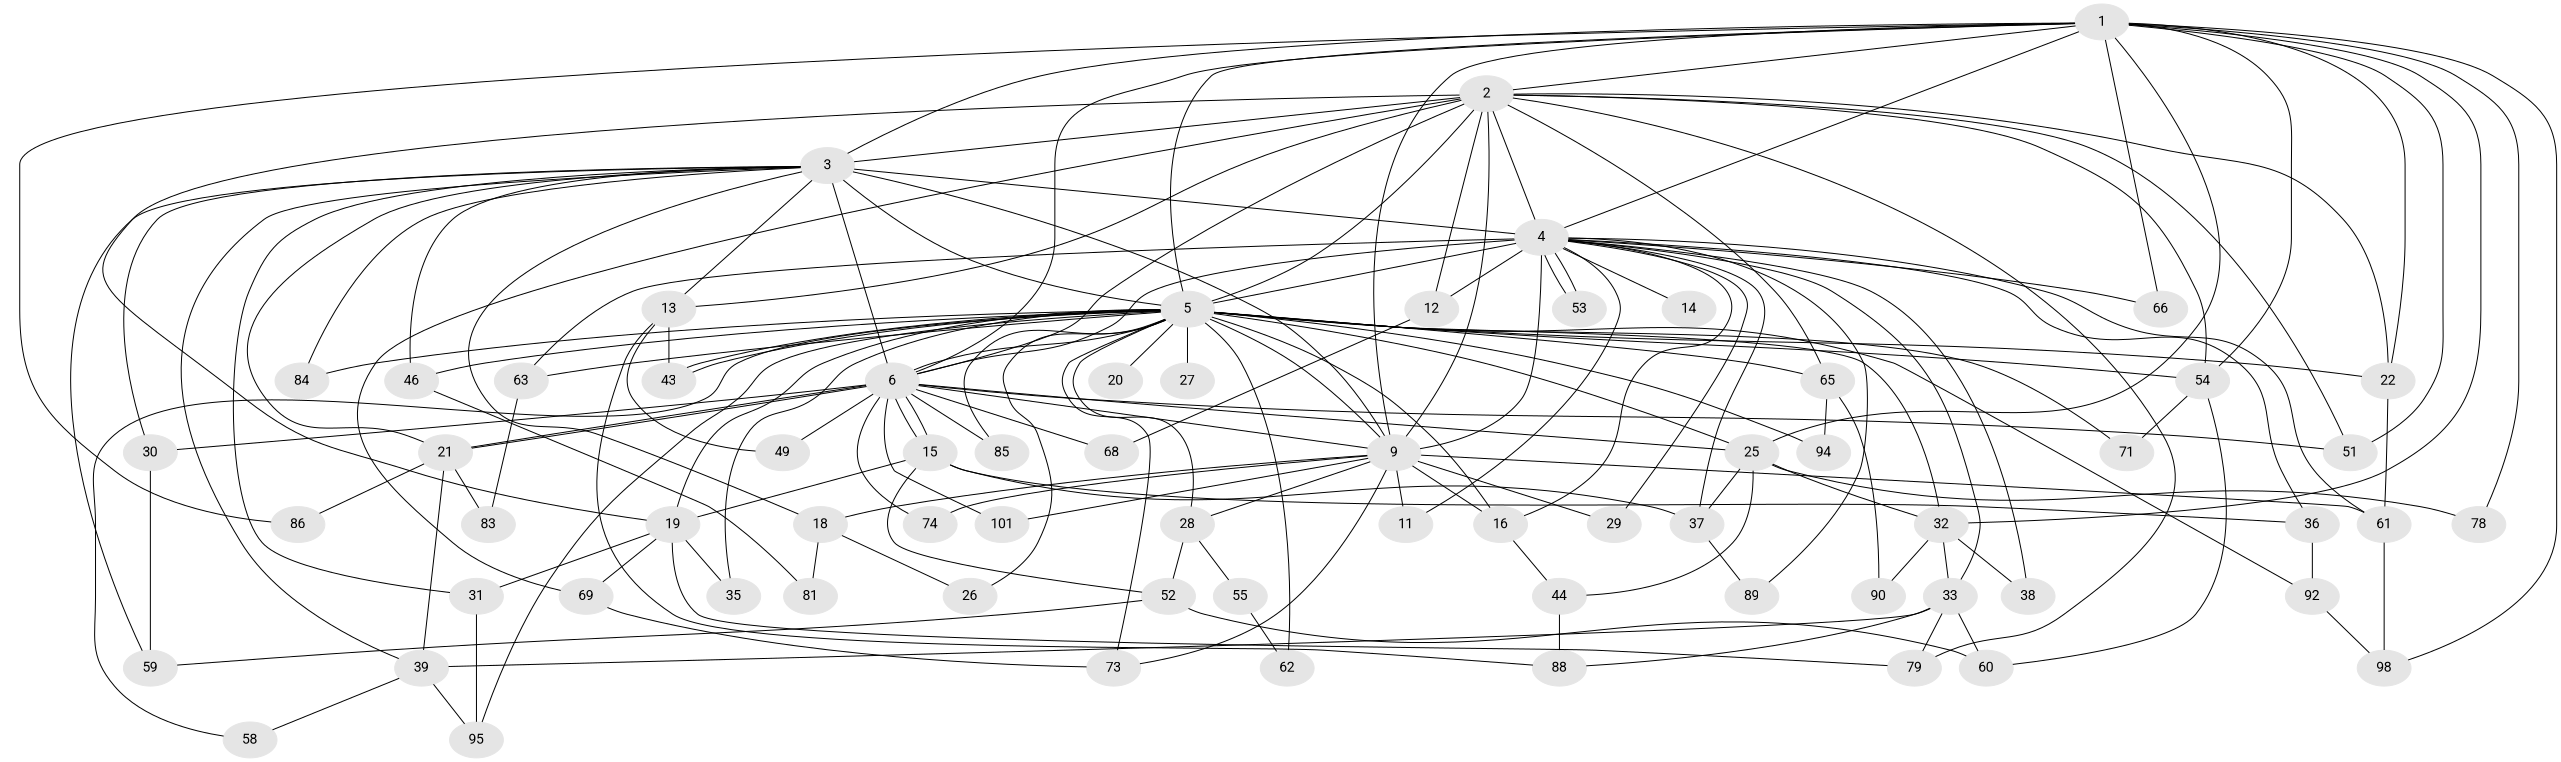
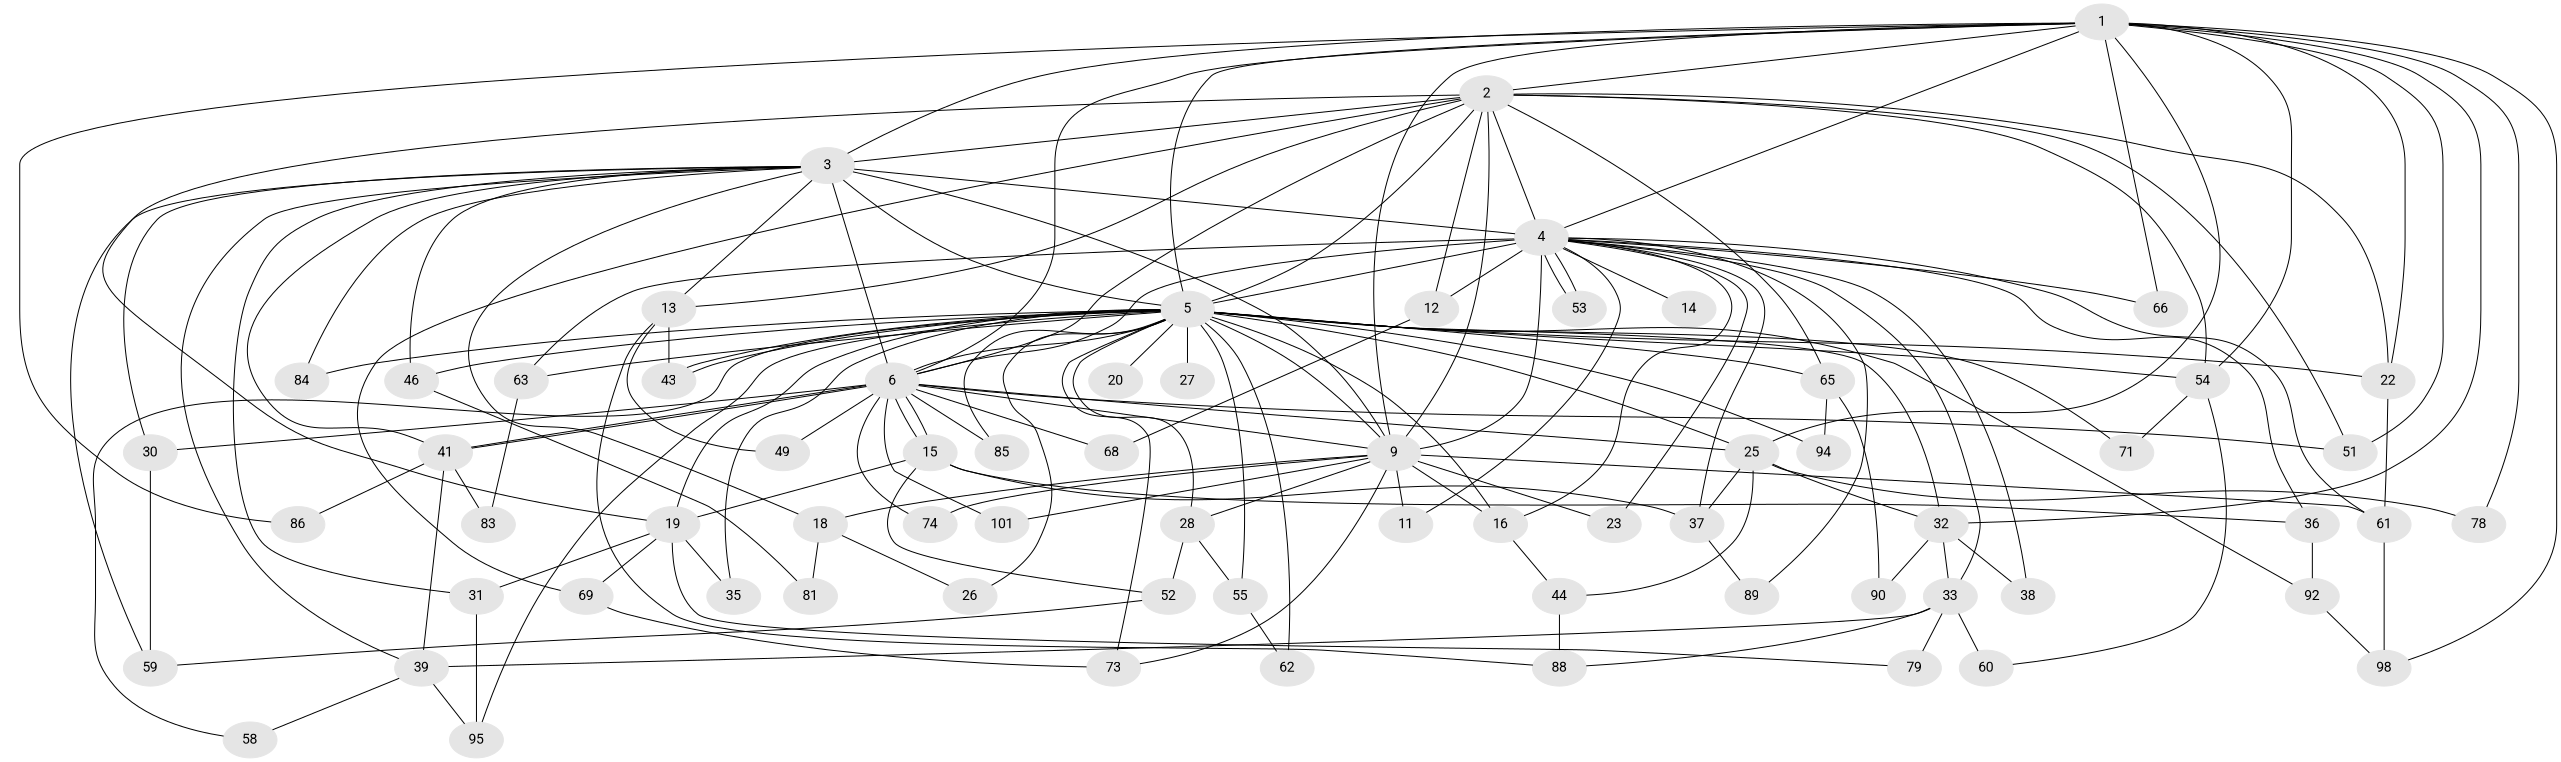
edge "2" -- "79": removed
edge "5" -- "55": added
node "21": label "21" -> "41"
node "29": label "29" -> "23"
edge "52" -- "60": removed
